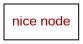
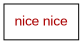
node "nice node": label "nice node" -> "nice nice"
